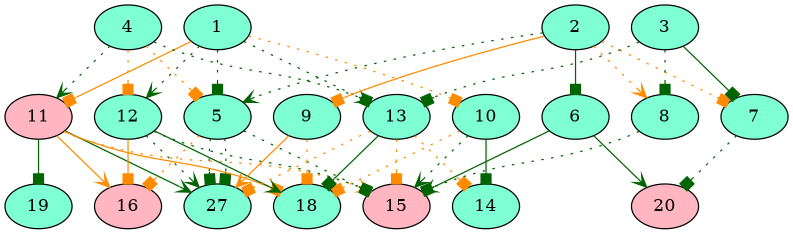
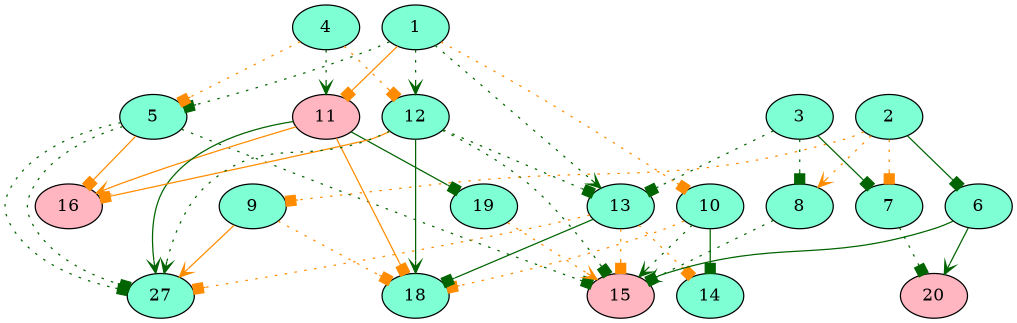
edge "2" -> "5": removed
edge "2" -> "9": style solid -> dotted
edge "4" -> "13": now "12" -> "13"
edge "5" -> "16": style dotted -> solid
edge "11" -> "15": now "19" -> "15"
